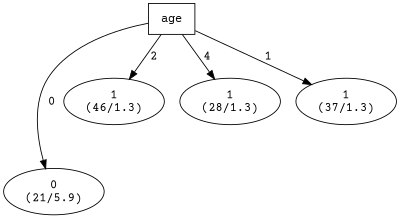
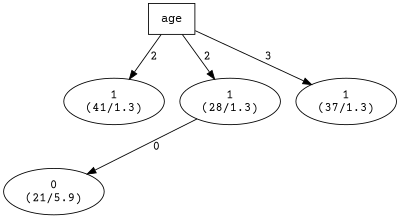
edge "age" -> "1 (28/1.3)": label "4" -> "2"
edge "age" -> "1 (37/1.3)": label "1" -> "3"
edge "age" -> "0 (21/5.9)": now "1 (28/1.3)" -> "0 (21/5.9)"
node "1 (46/1.3)": label "1 (46/1.3)" -> "1 (41/1.3)"
